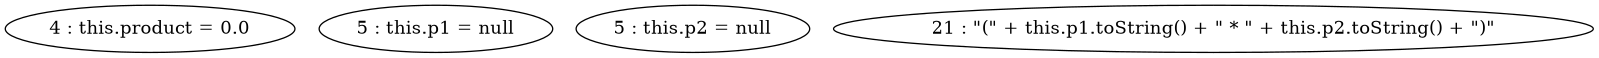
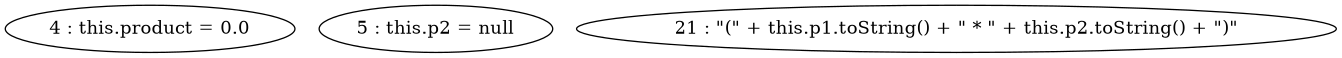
node "5 : this.p1 = null": removed
